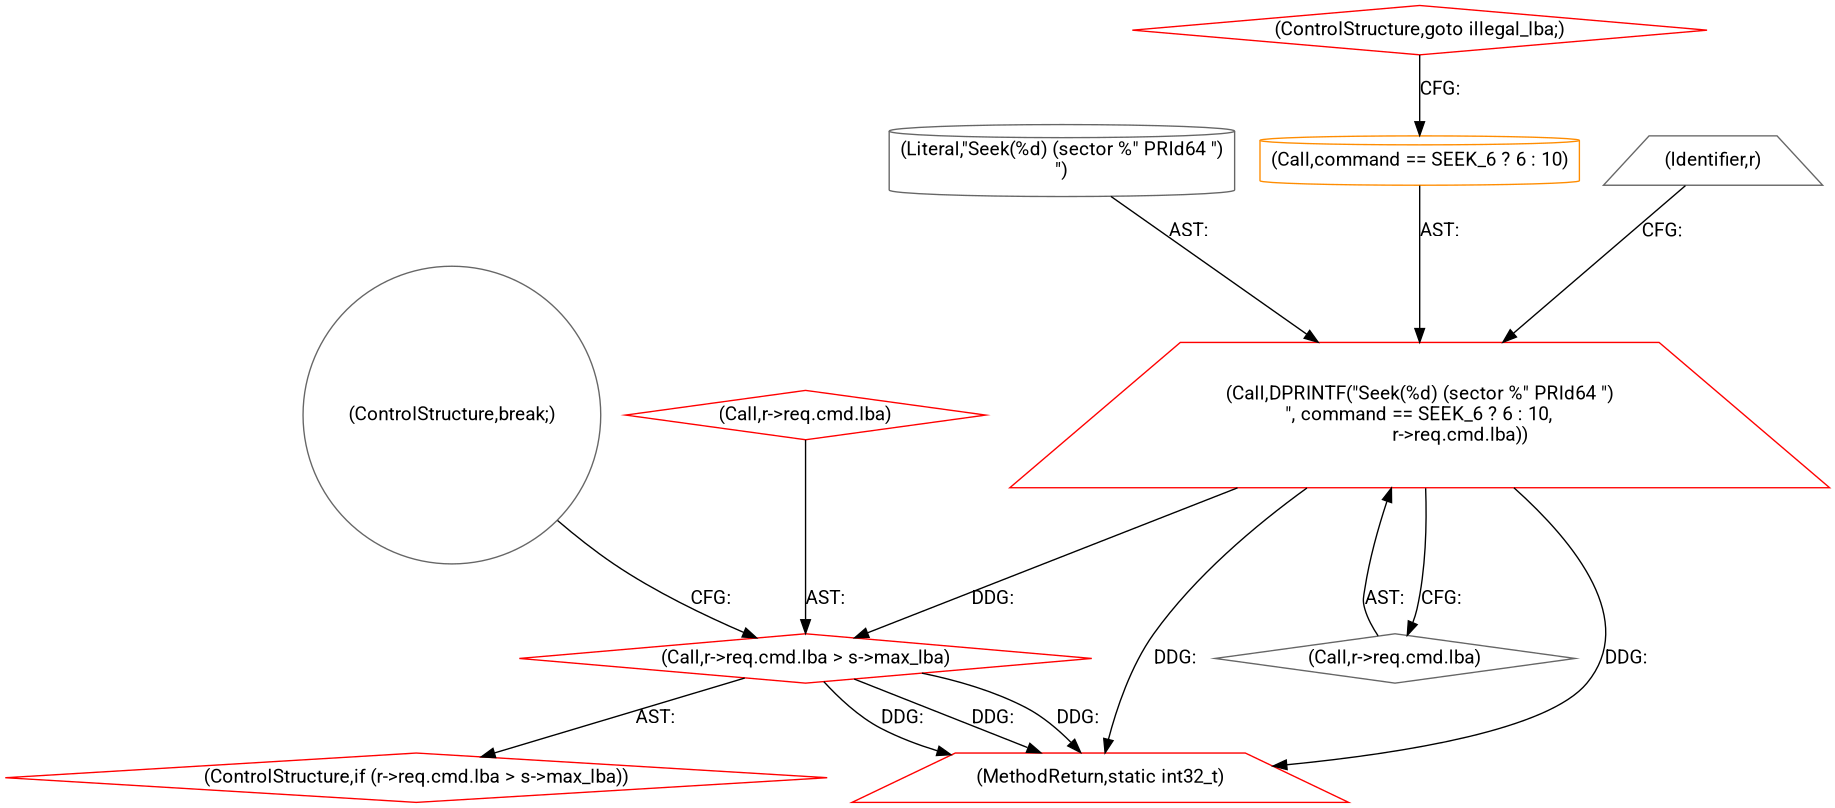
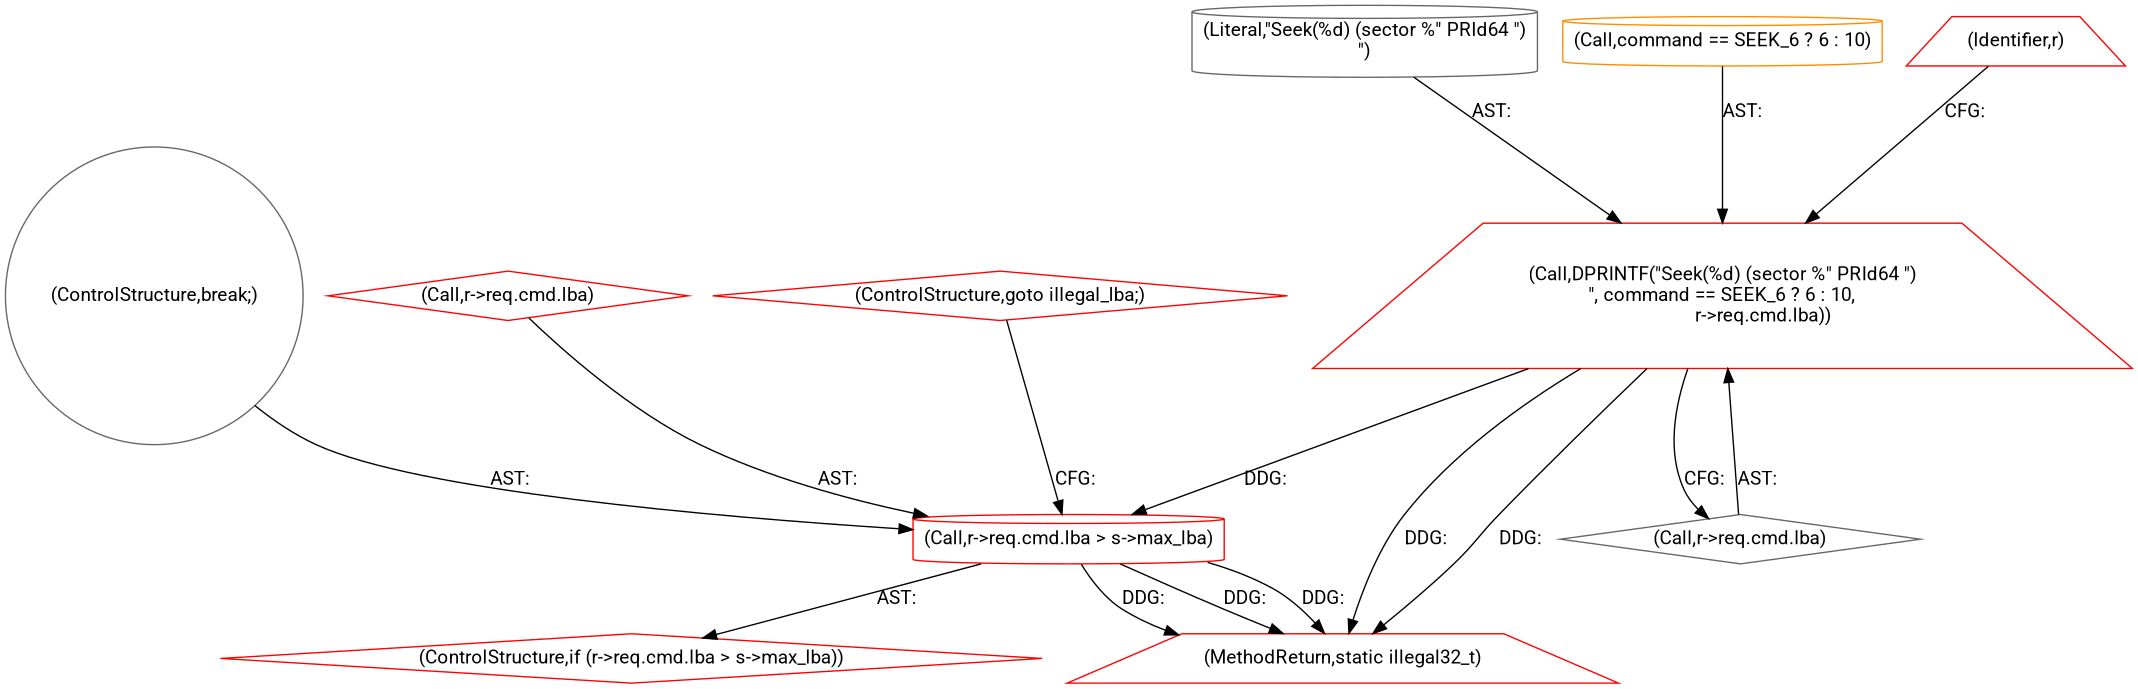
edge "(ControlStructure,goto illegal_lba;)" -> "(Call,command == SEEK_6 ? 6 : 10)": now "(ControlStructure,goto illegal_lba;)" -> "(Call,r->req.cmd.lba > s->max_lba)"
node "(Identifier,r)": color gray40 -> red
edge "(ControlStructure,break;)" -> "(Call,r->req.cmd.lba > s->max_lba)": label "CFG: " -> "AST: "
node "(Call,r->req.cmd.lba > s->max_lba)": shape diamond -> cylinder
node "(MethodReturn,static int32_t)": label "(MethodReturn,static int32_t)" -> "(MethodReturn,static illegal32_t)"
